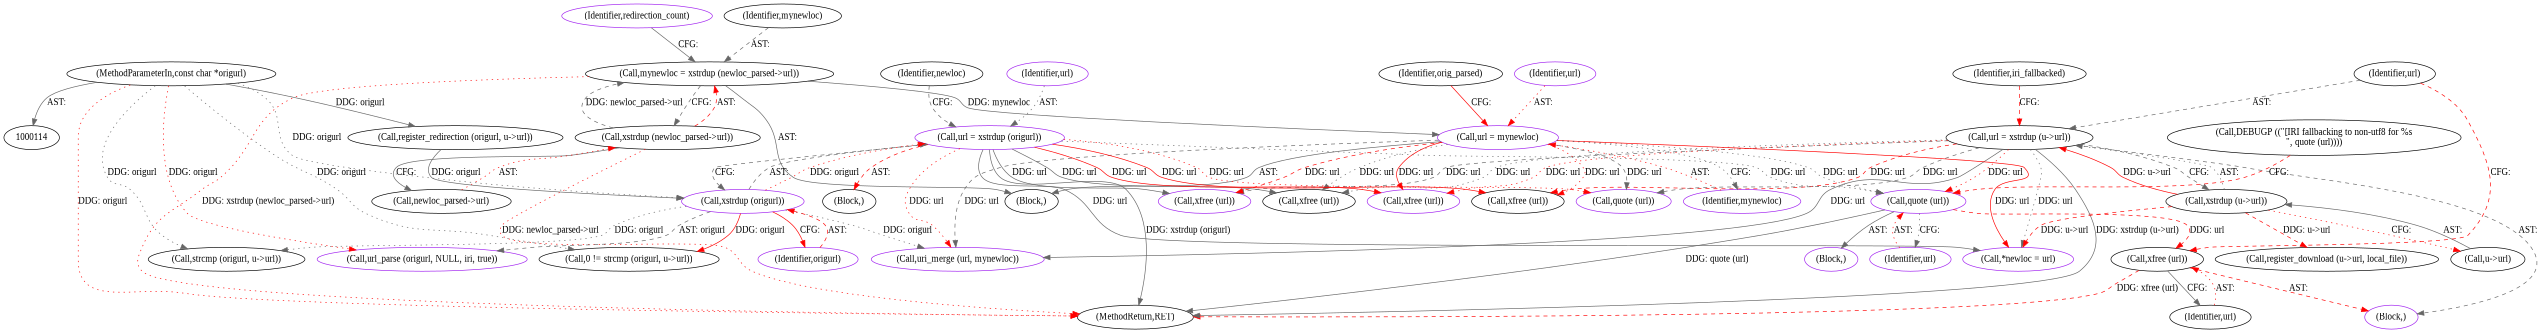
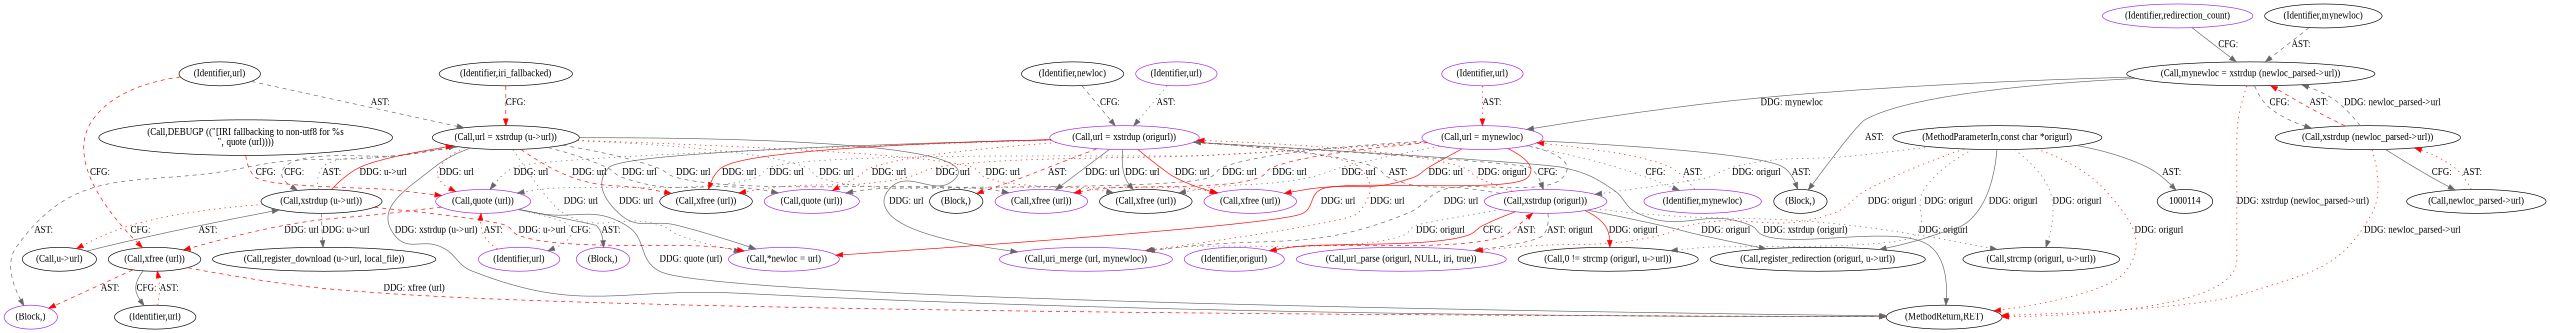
node "(Identifier,orig_parsed)": removed
edge "(Call,register_redirection (origurl, u->url))" -> "(Call,xstrdup (origurl))": reversed
edge "(Call,xstrdup (u->url))" -> "(Call,register_download (u->url, local_file))": color red -> gray40
